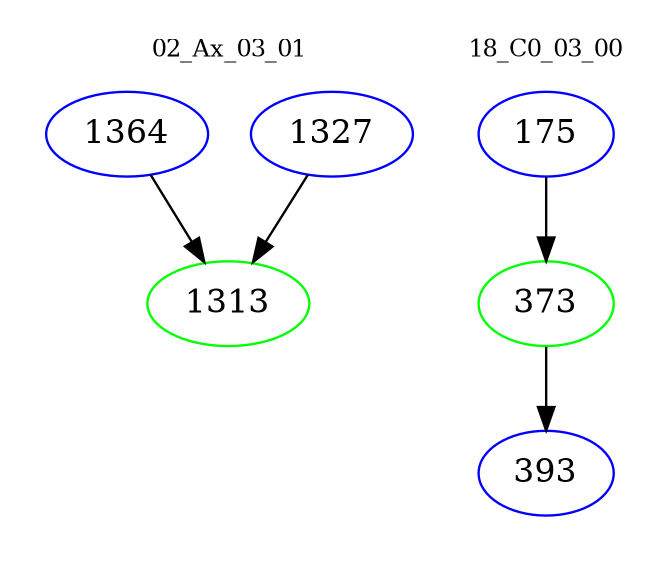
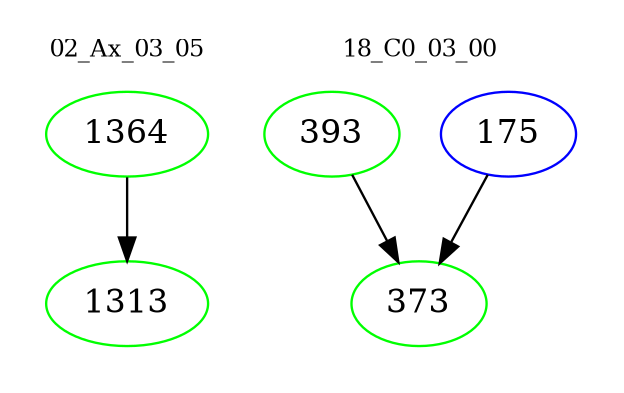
cluster "02_Ax_03_01": label "02_Ax_03_01" -> "02_Ax_03_05"
node "1364": color blue -> green
node "1327": removed
edge "373" -> "393": reversed
node "393": color blue -> green
